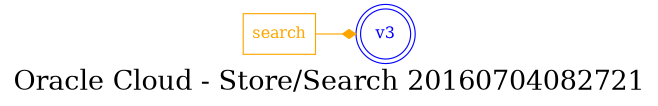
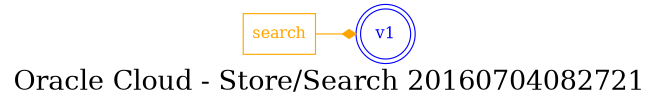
node "v3": label "v3" -> "v1"
